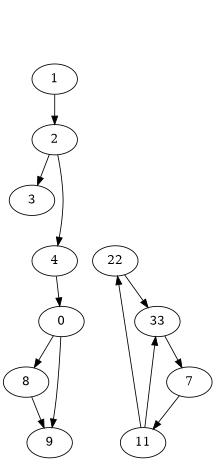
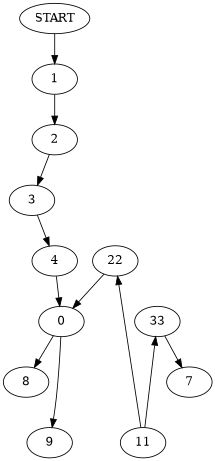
node "START": added
edge "2" -> "4": now "3" -> "4"
edge "22" -> "33": now "22" -> "0"
edge "8" -> "9": removed
edge "7" -> "11": removed
